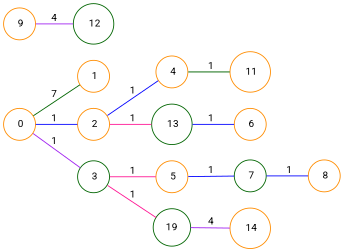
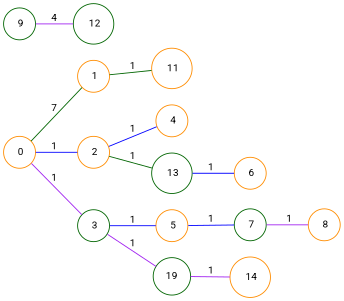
node "9": color darkorange -> darkgreen
edge "4" -- "11": now "1" -- "11"
edge "2" -- "13": color deeppink -> darkgreen
edge "7" -- "8": color blue -> purple
edge "3" -- "5": color deeppink -> blue
edge "3" -- "19": color deeppink -> purple
edge "19" -- "14": label "4" -> "1"
